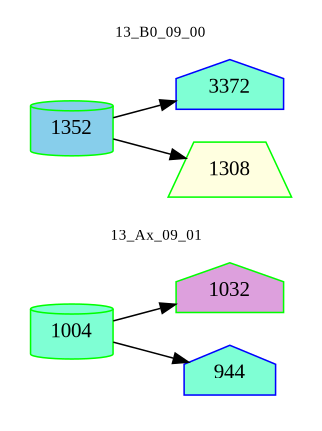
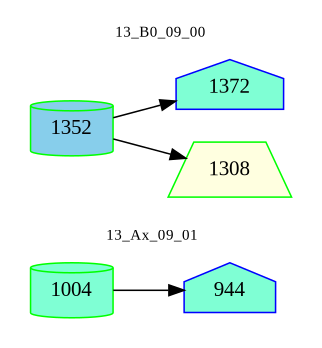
node "3372": label "3372" -> "1372"
node "1032": removed
